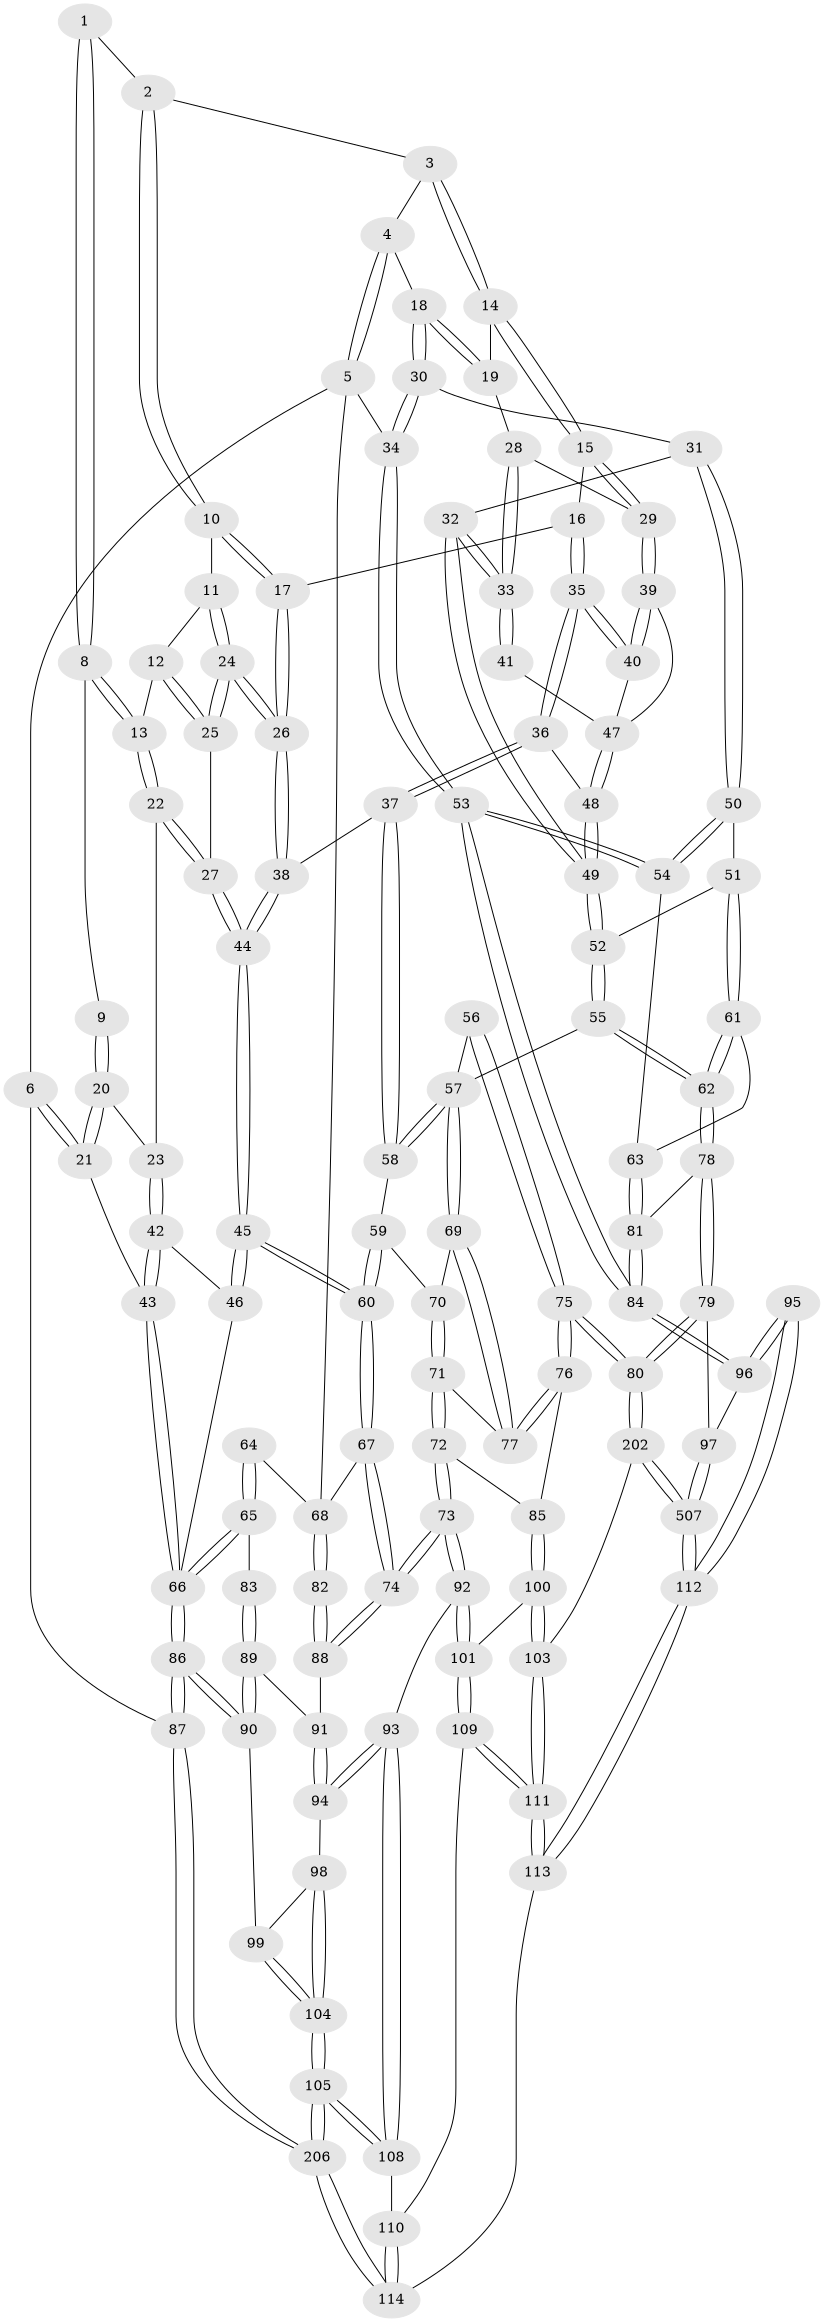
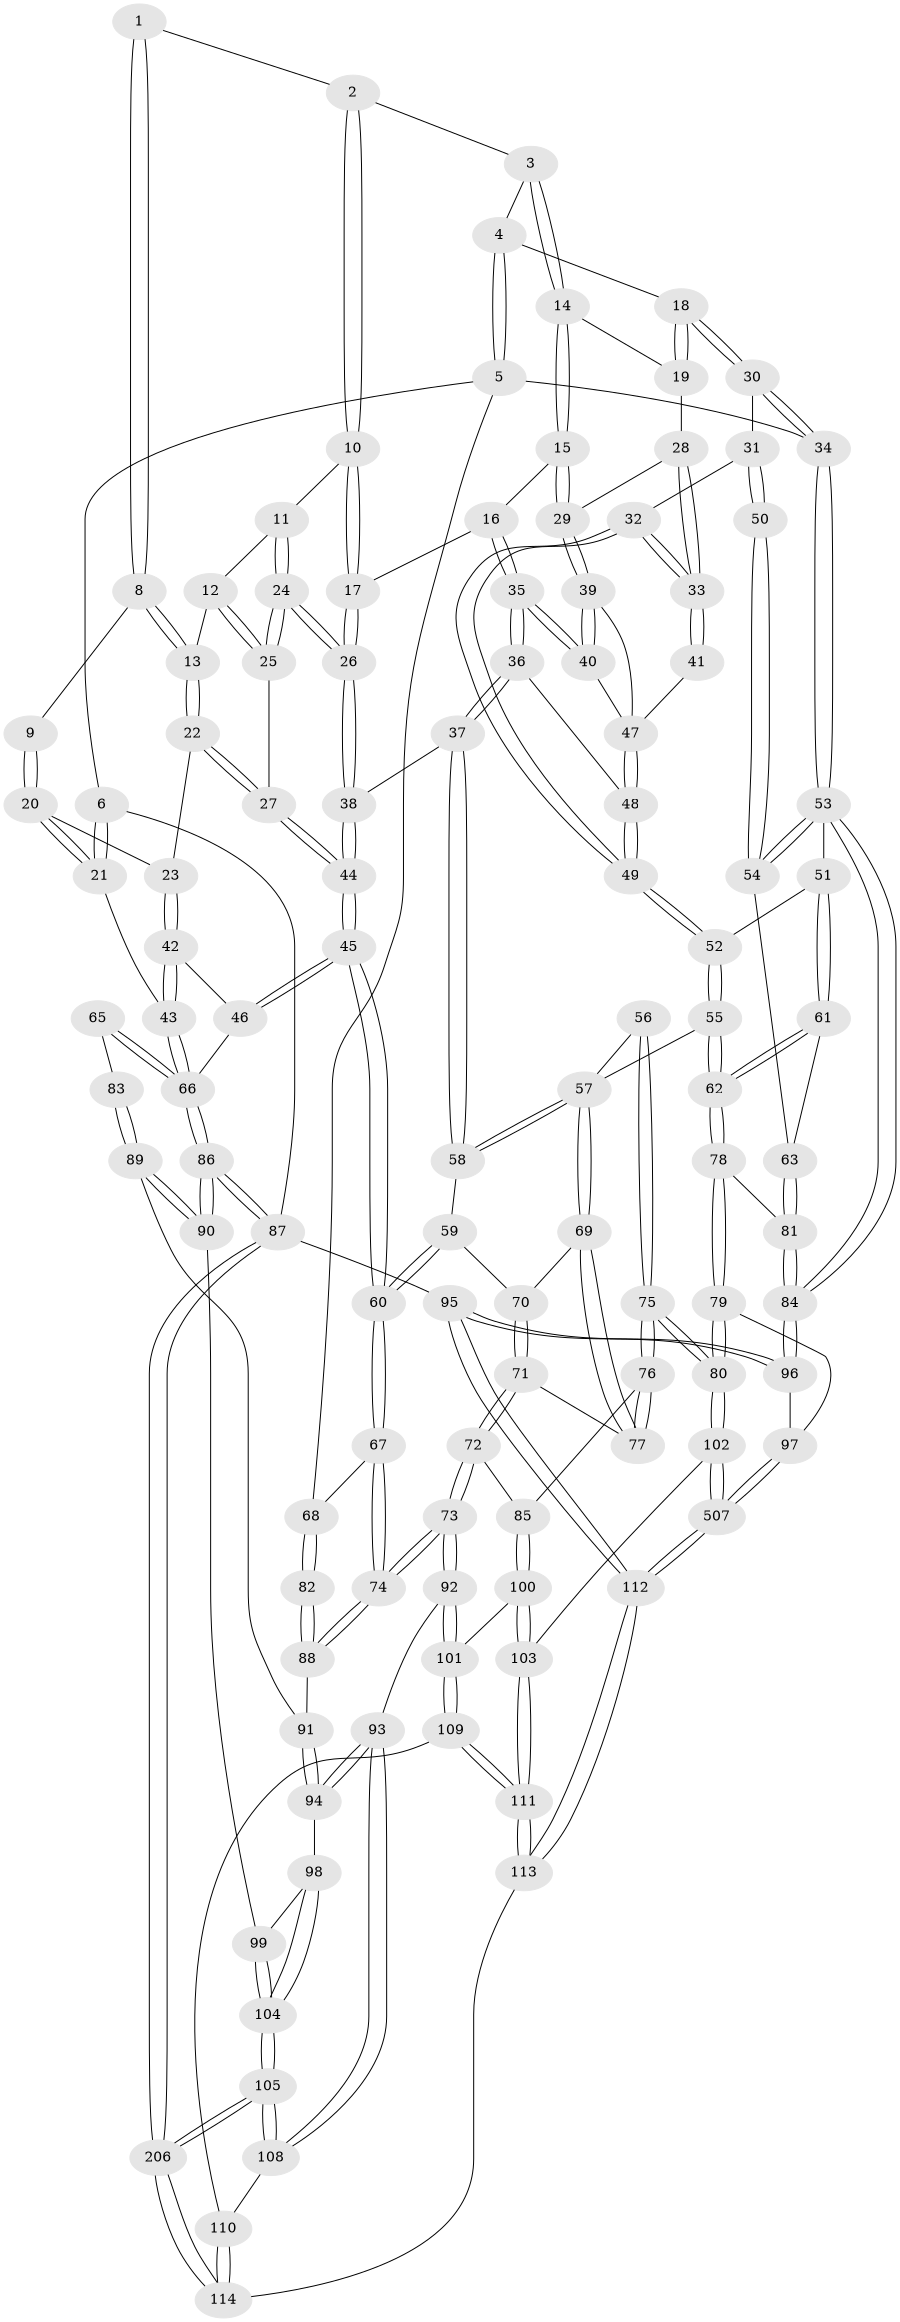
edge "50" -- "51": now "53" -- "51"
edge "87" -- "95": added
node "64": removed
node "202": label "202" -> "102"
